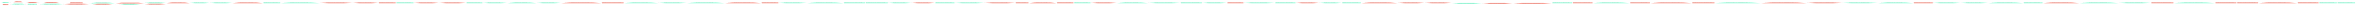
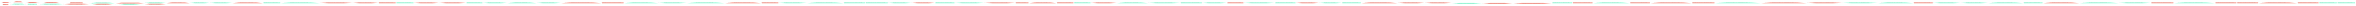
node "CmdNamespaces['1', '0', '0']": fillcolor aquamarine -> salmon
